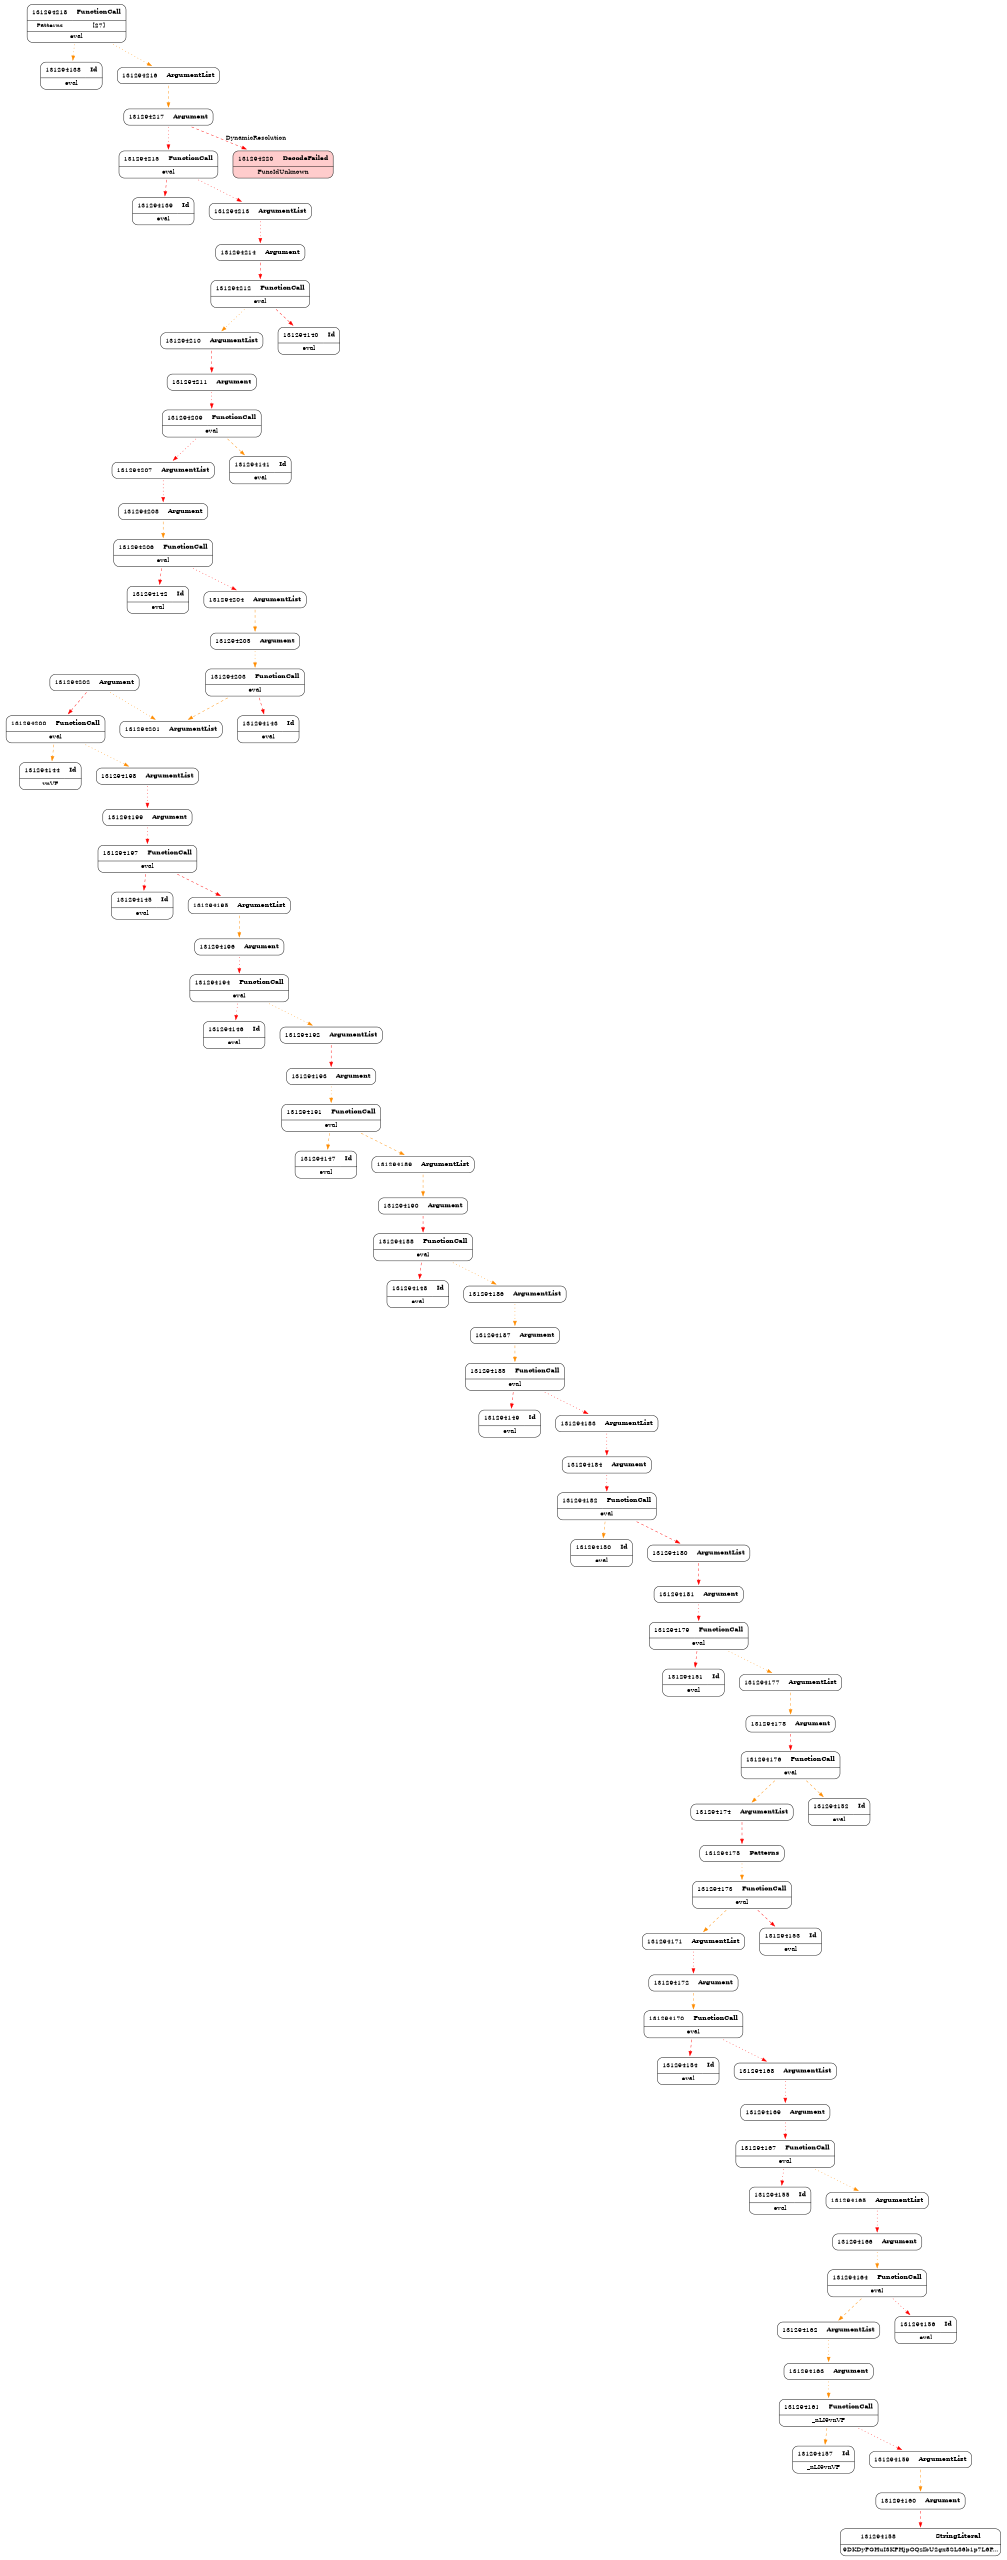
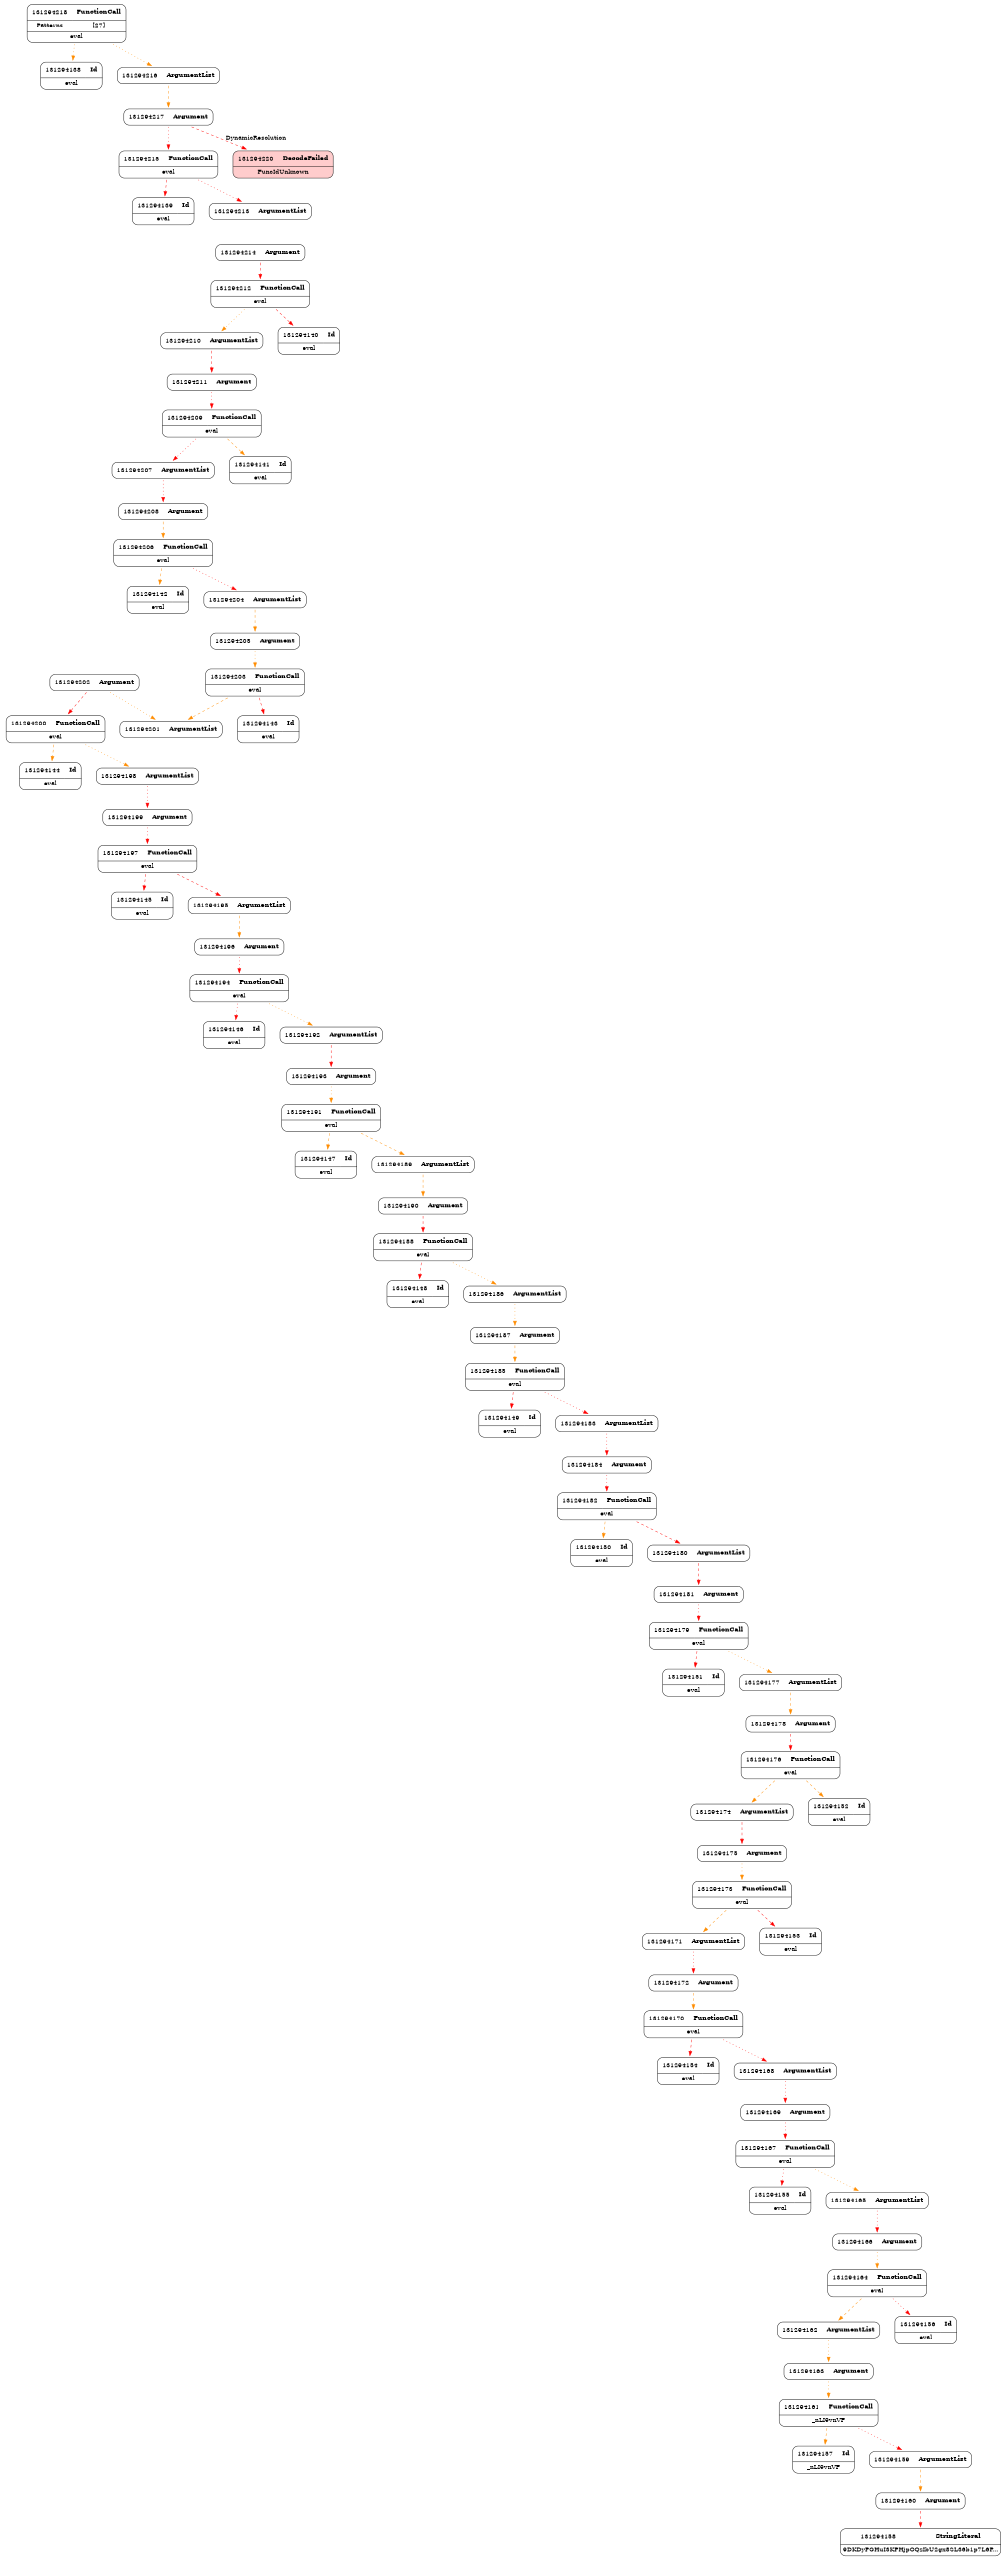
edge "131294213" -> "131294214": removed
edge "131294206" -> "131294142": color red -> darkorange
node "131294144": text "vnVF" -> "eval"
node "131294175": text "Patterns" -> "Argument"
